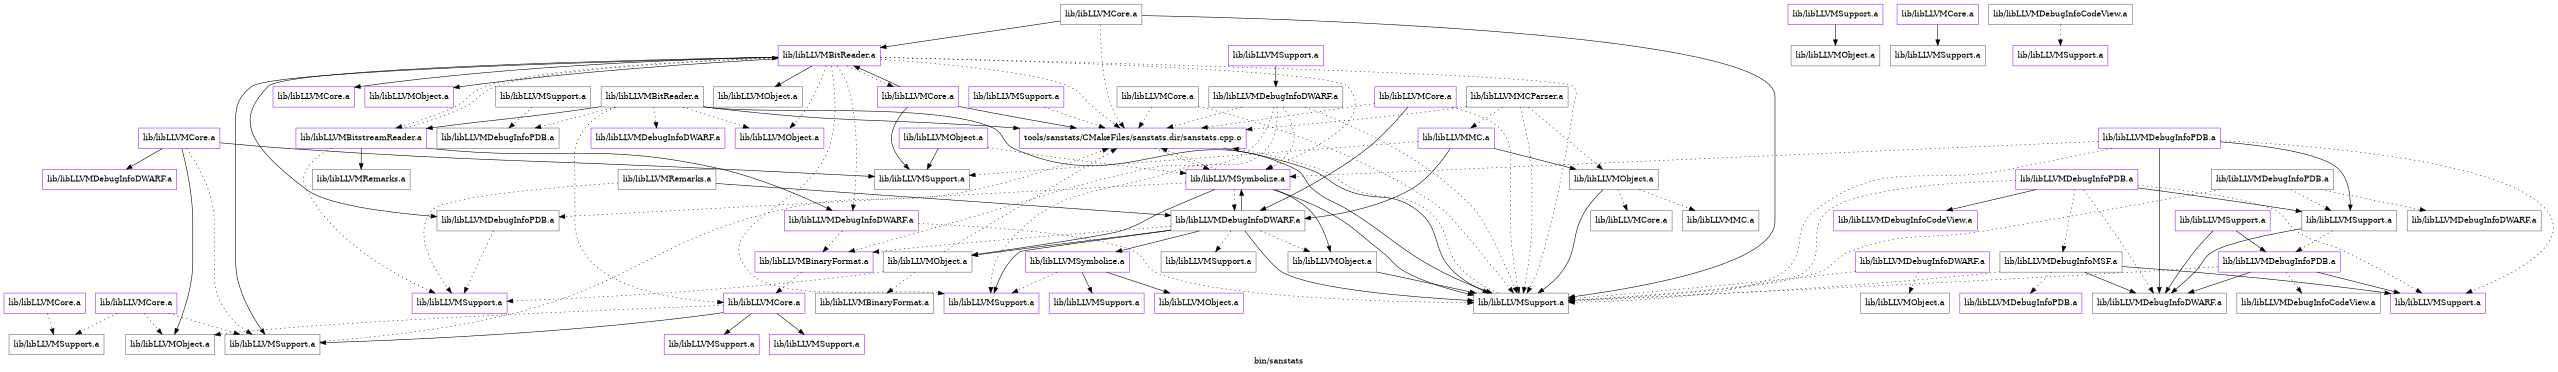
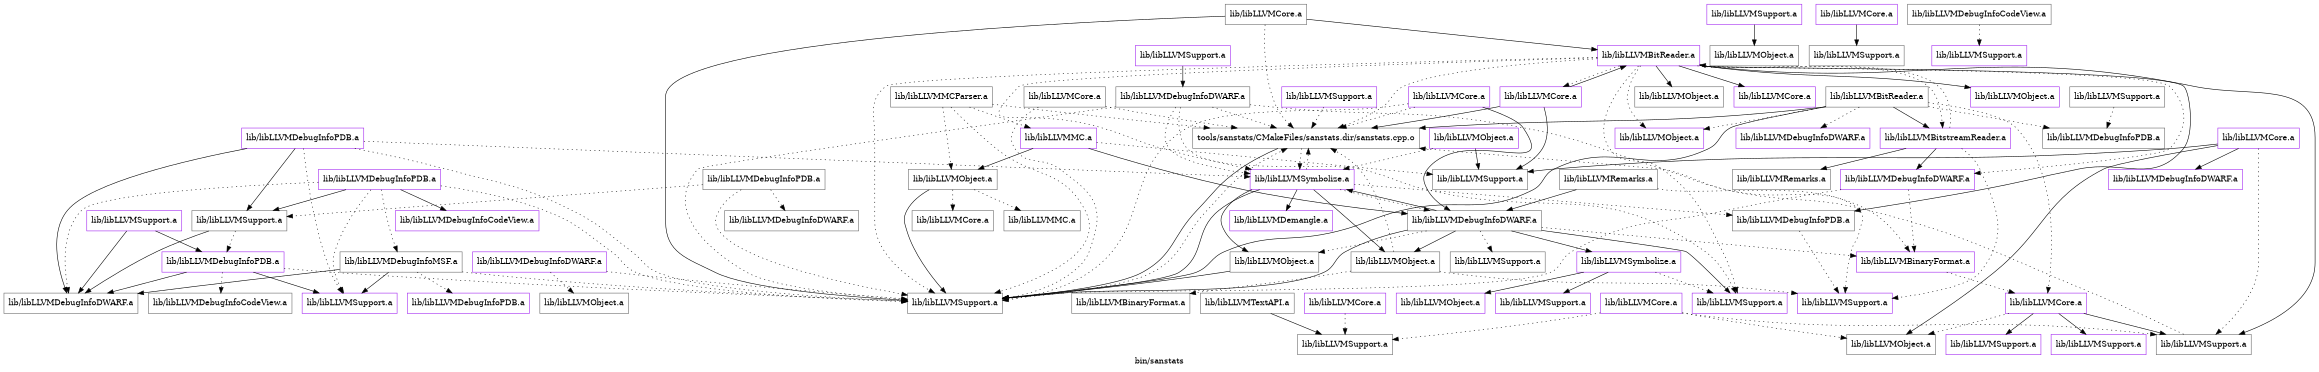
node "tools/sanstats/CMakeFiles/sanstats.dir/sanstats.cpp.o": color purple -> gray40
node "lib/libLLVMDemangle.a": added
node "lib/libLLVMTextAPI.a": added
